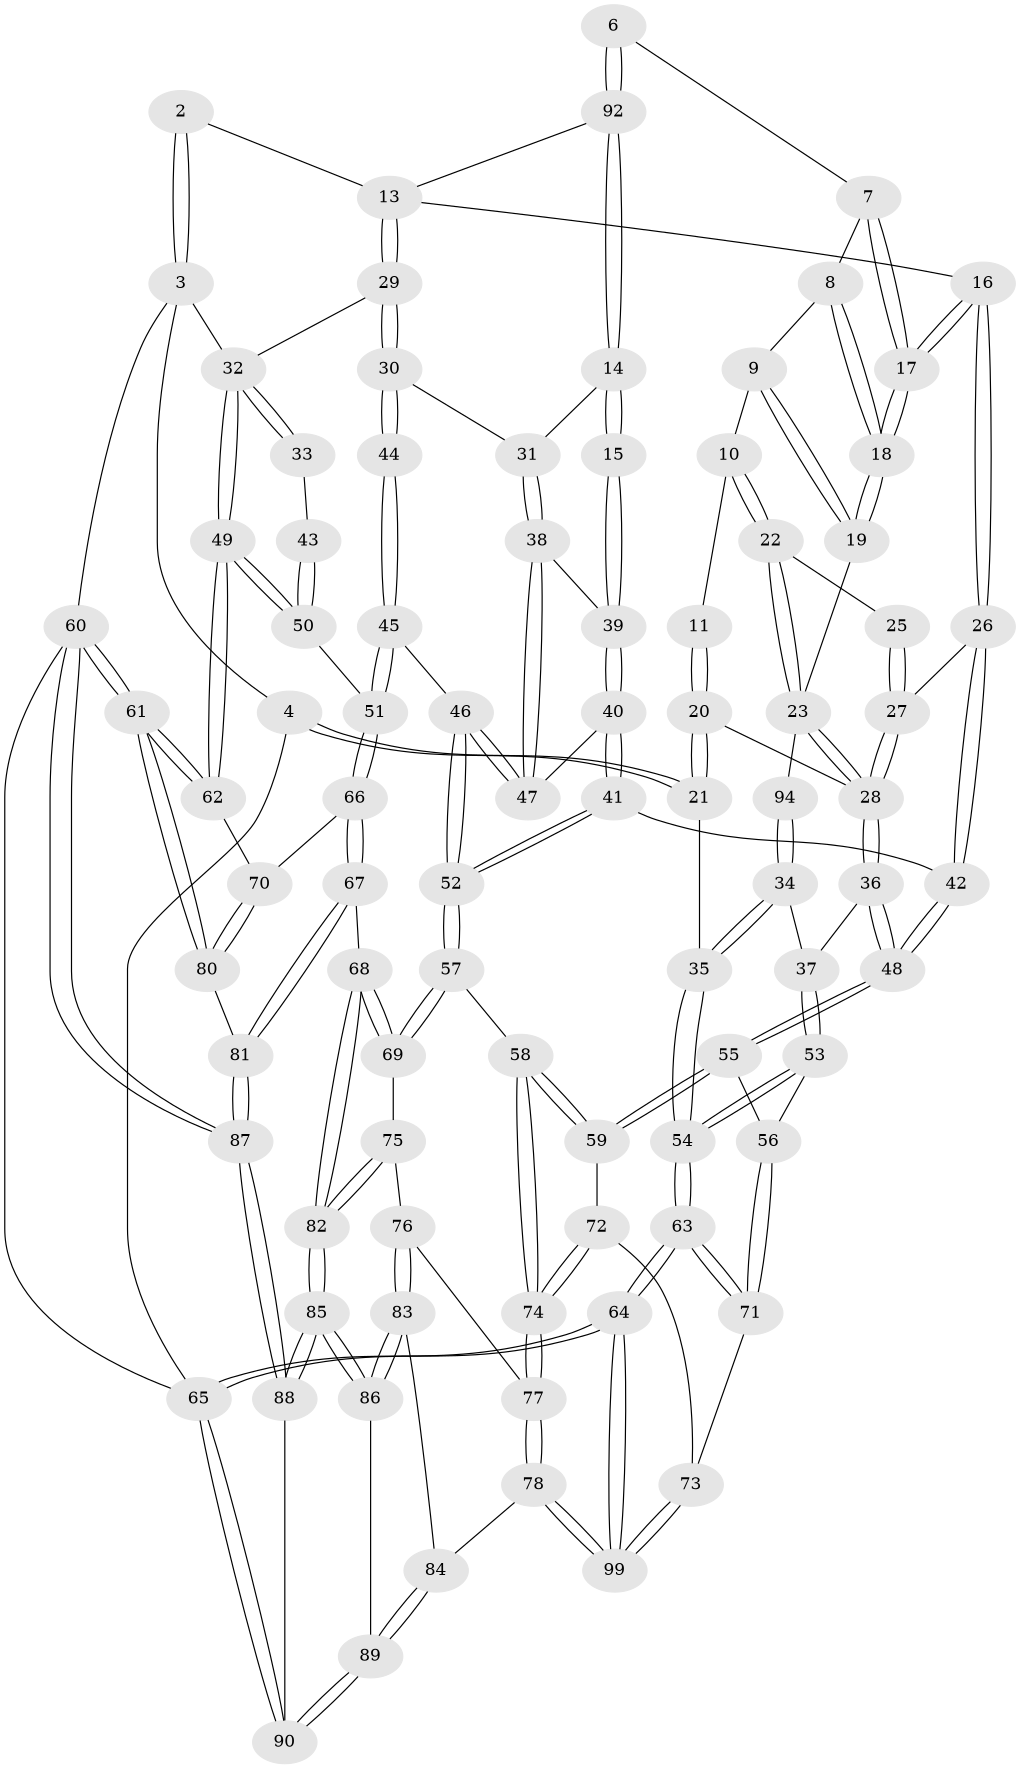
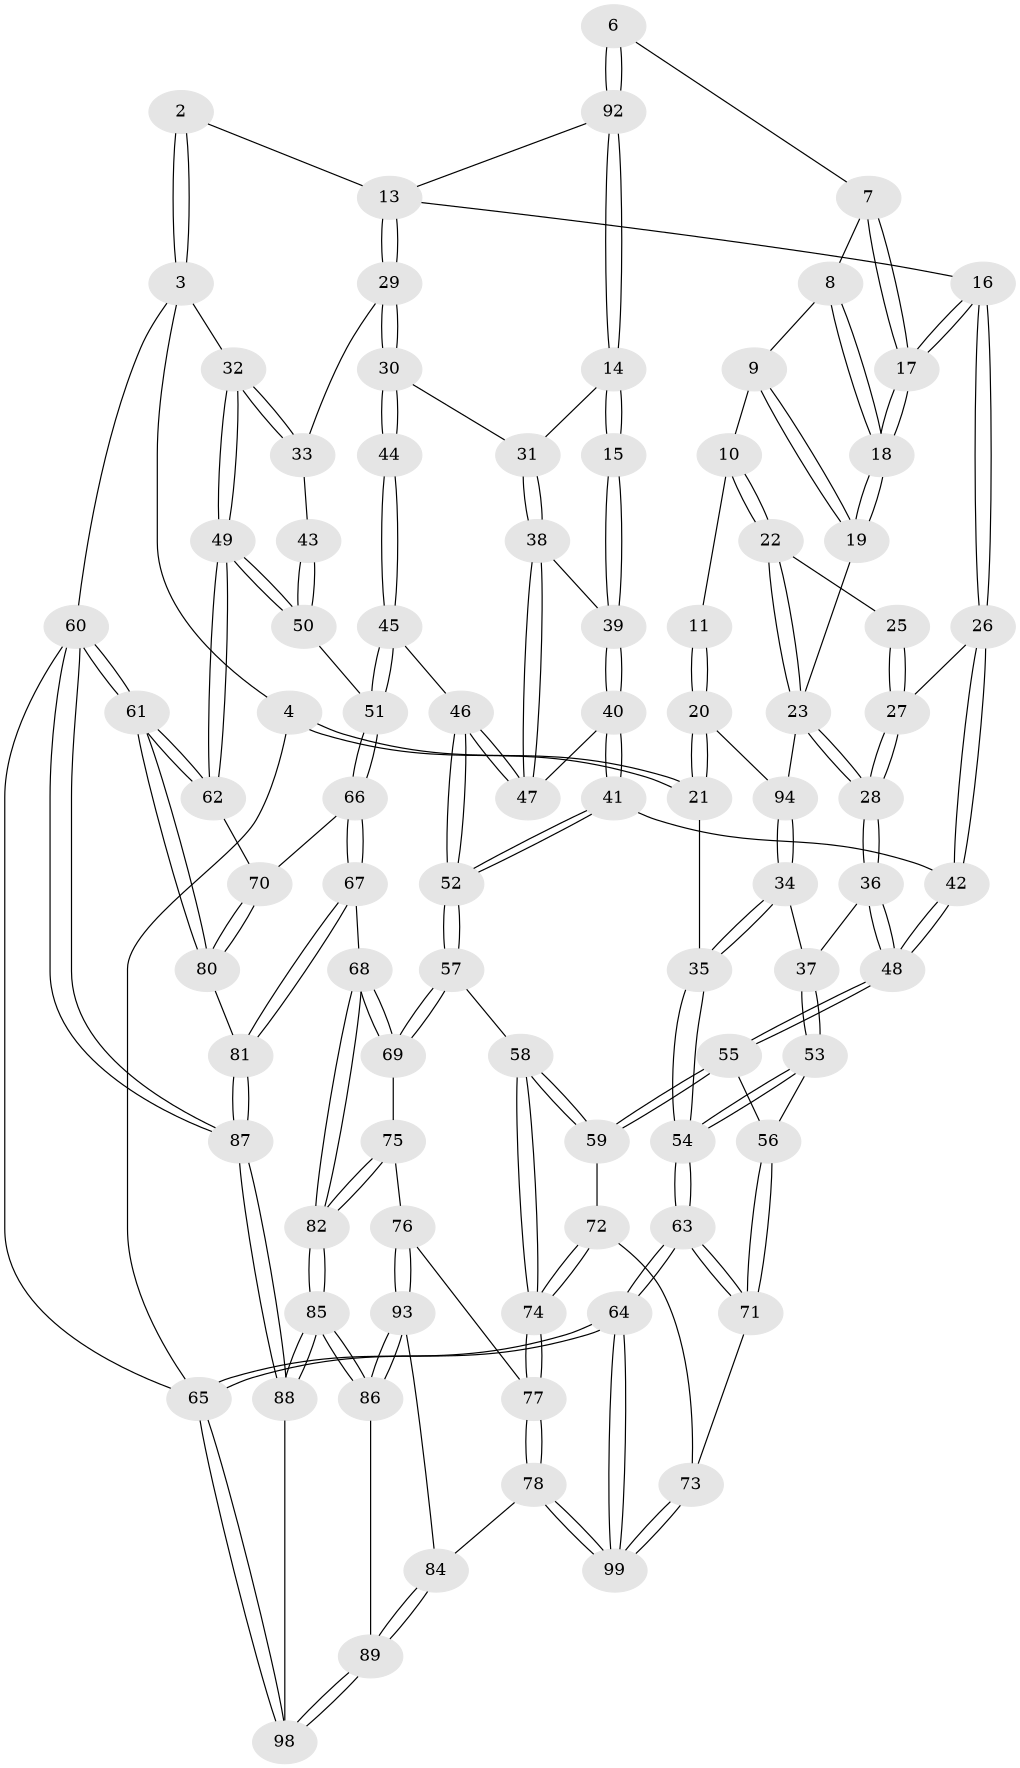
edge "29" -- "32": now "29" -- "33"
edge "20" -- "28": now "20" -- "94"
node "83": label "83" -> "93"
node "90": label "90" -> "98"
